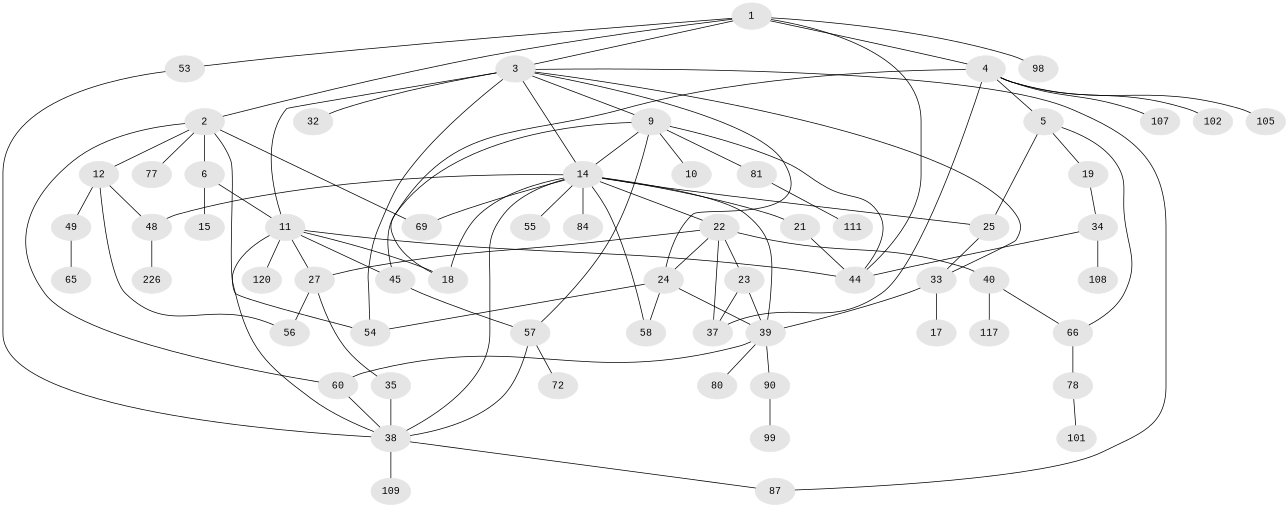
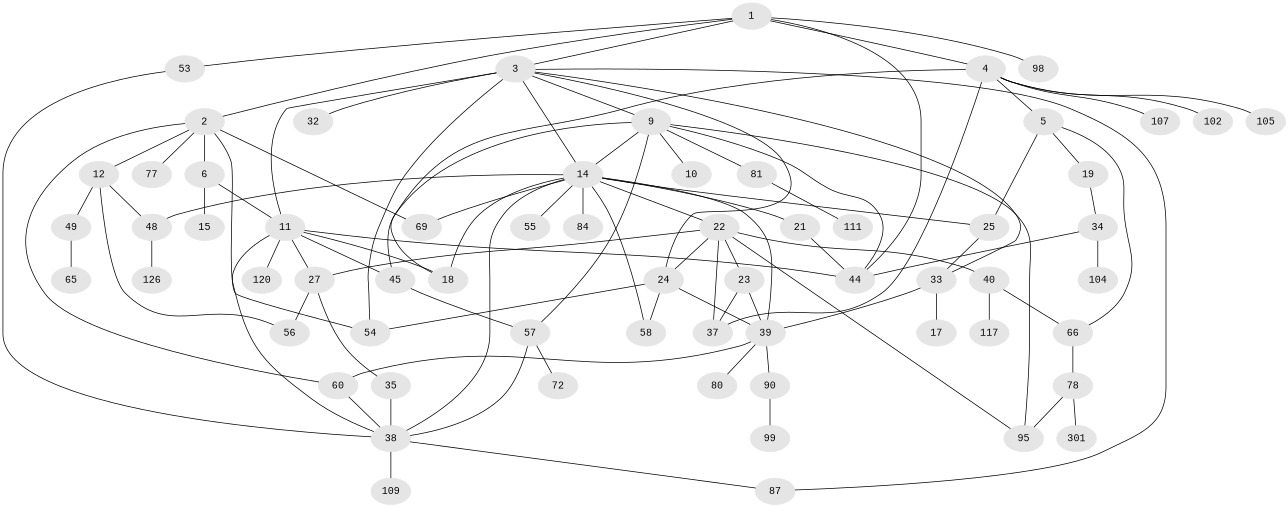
node "226": label "226" -> "126"
node "108": label "108" -> "104"
node "95": added
node "101": label "101" -> "301"
